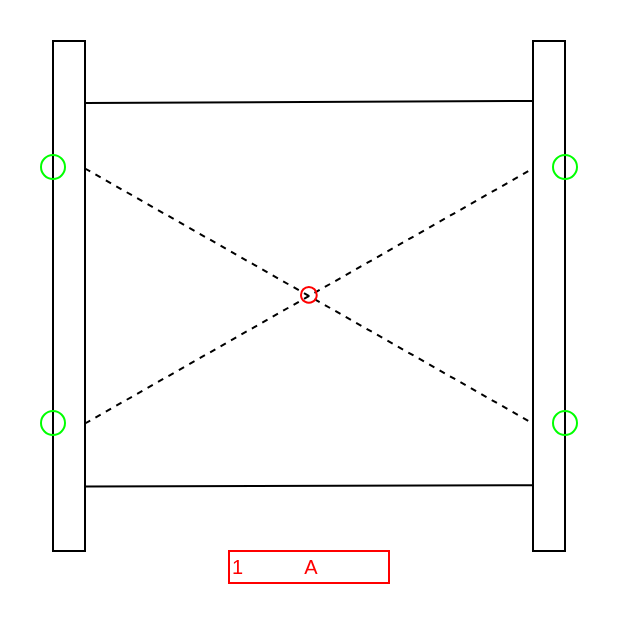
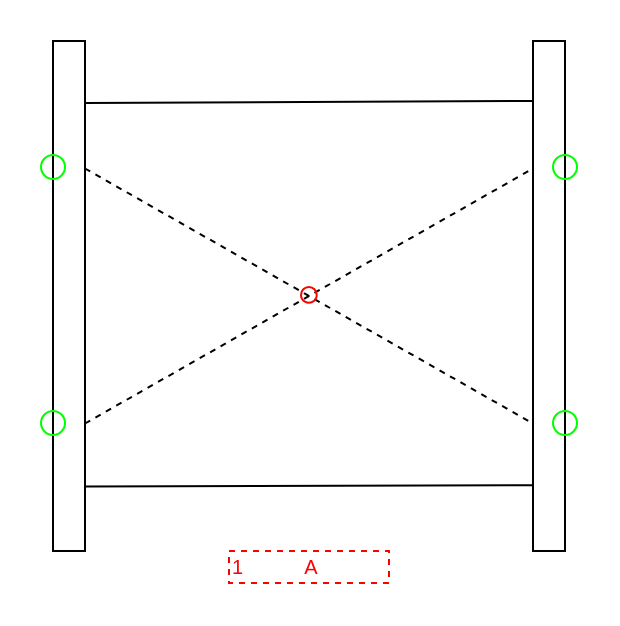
node "1 A": style solid -> dashed
